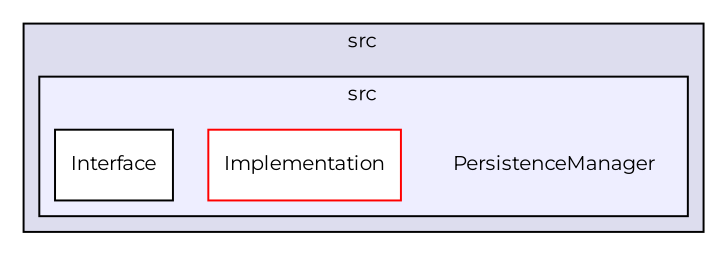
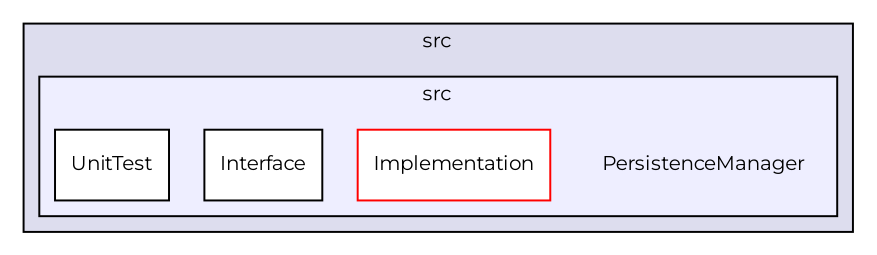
node "UnitTest": added
